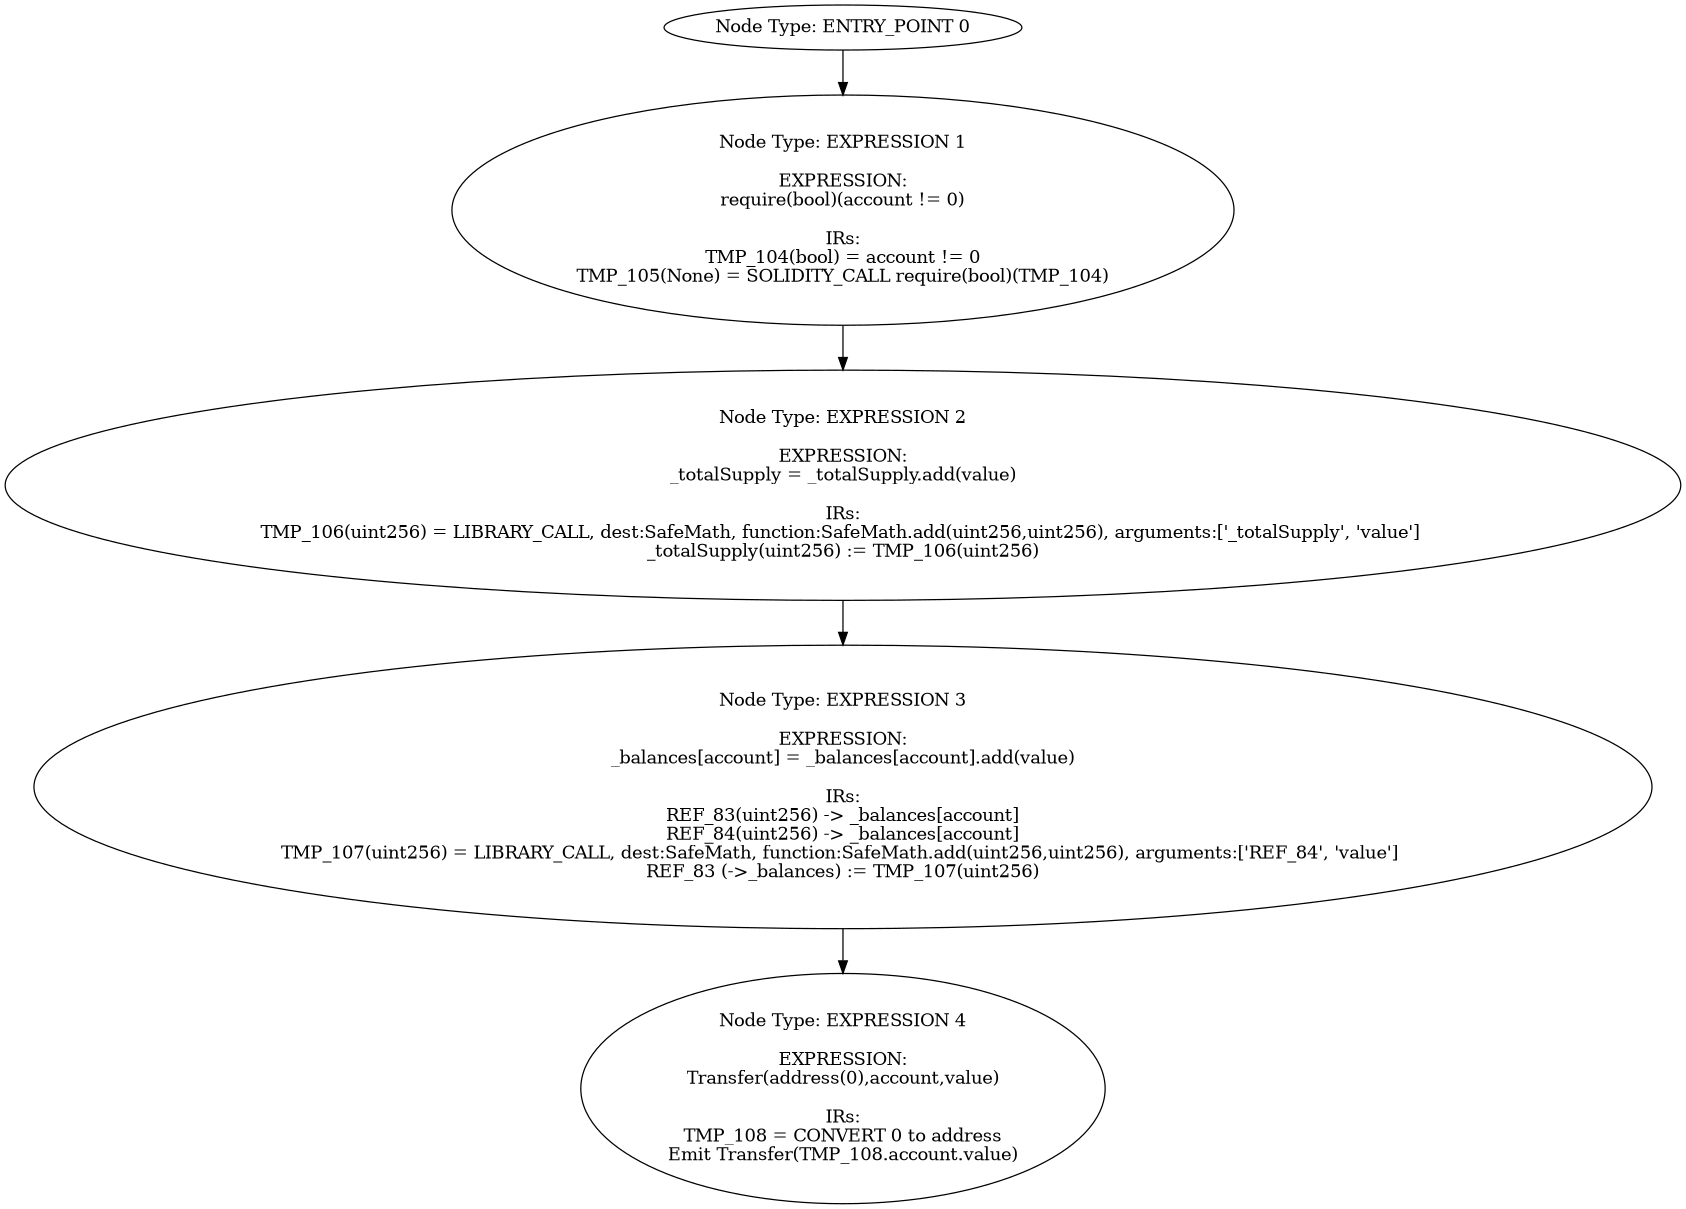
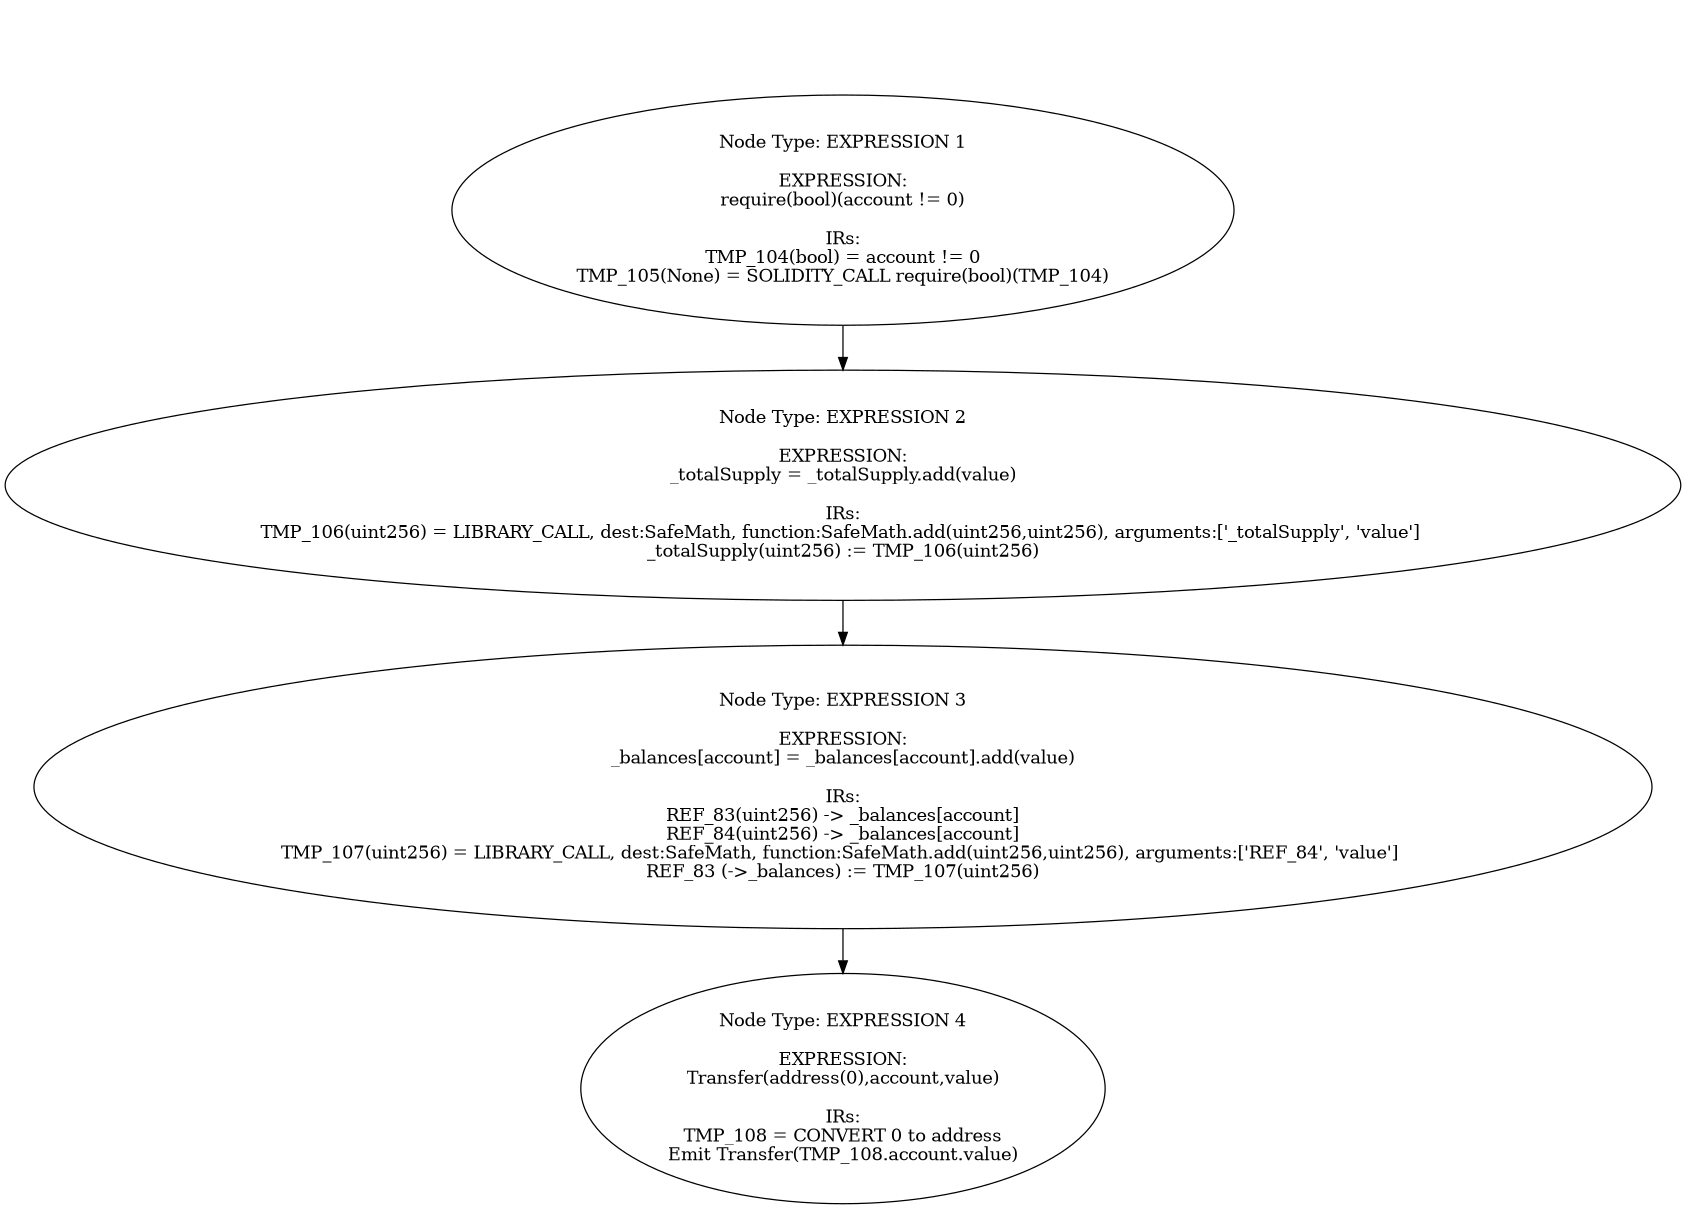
node "Node Type: ENTRY_POINT 0": removed
